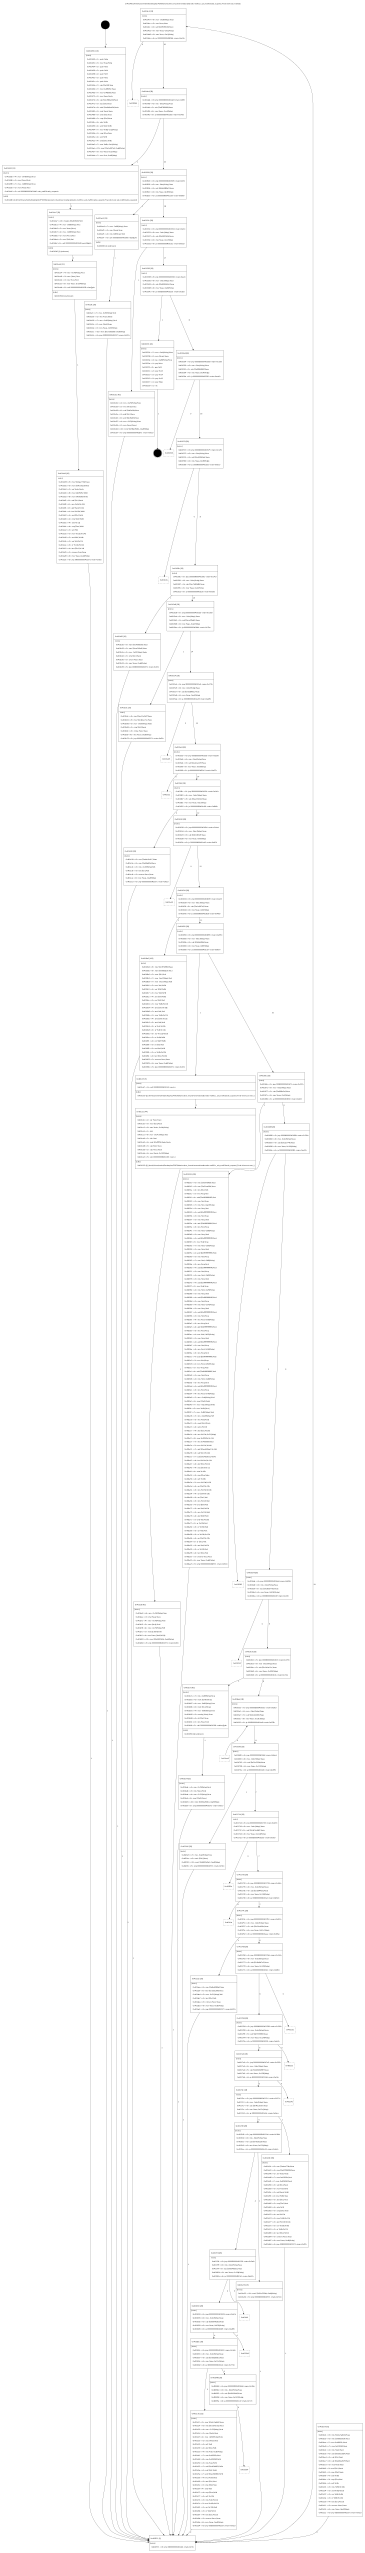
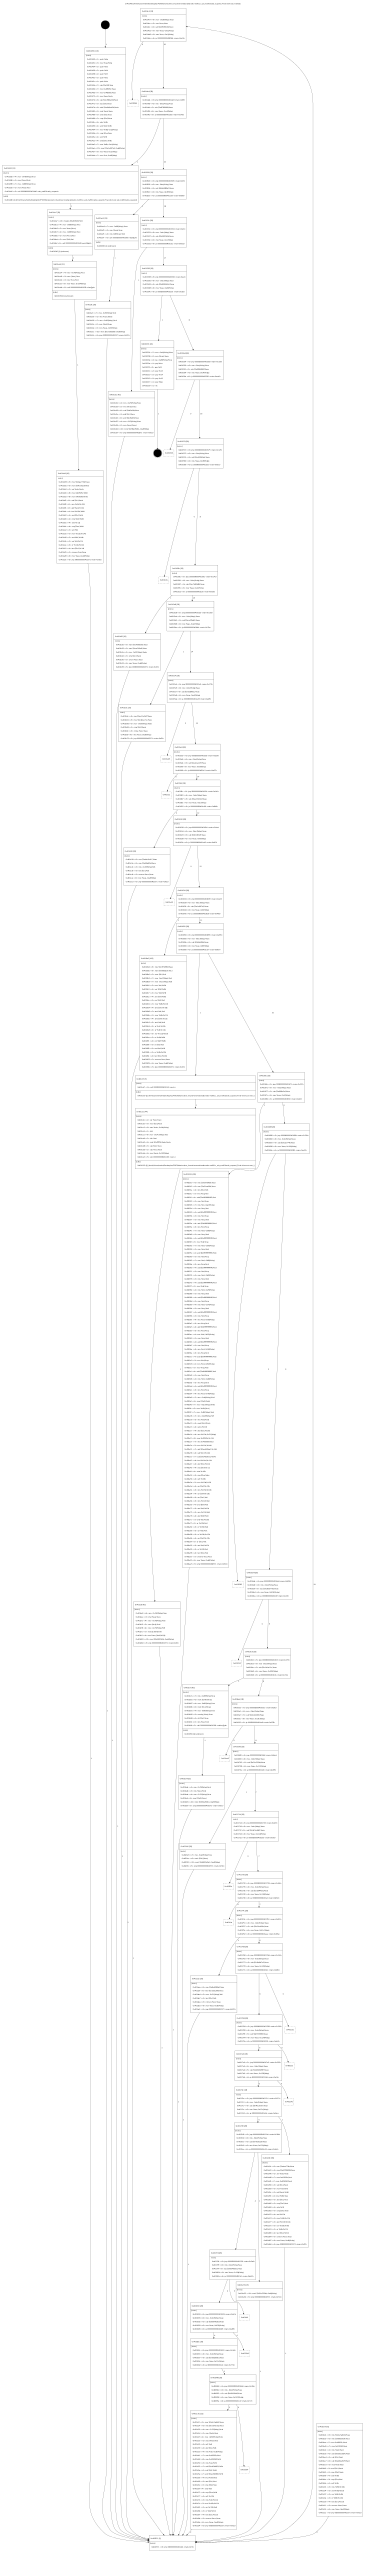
edge "0x401ac8" -> "0x4016dc [28]": reversed
edge "0x40182c [28]" -> "0x401c1f [122]": now "0x401848 [28]" -> "0x401c1f [122]"
